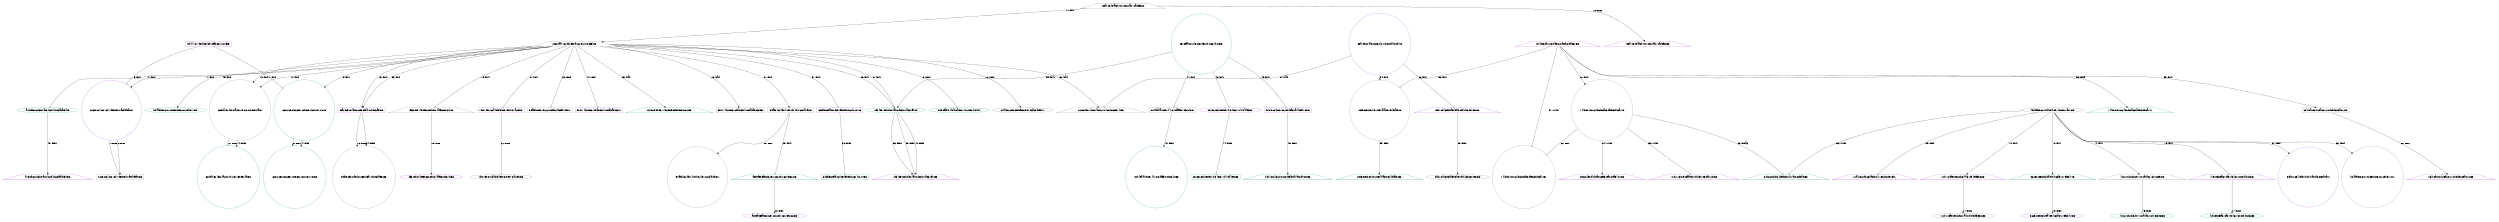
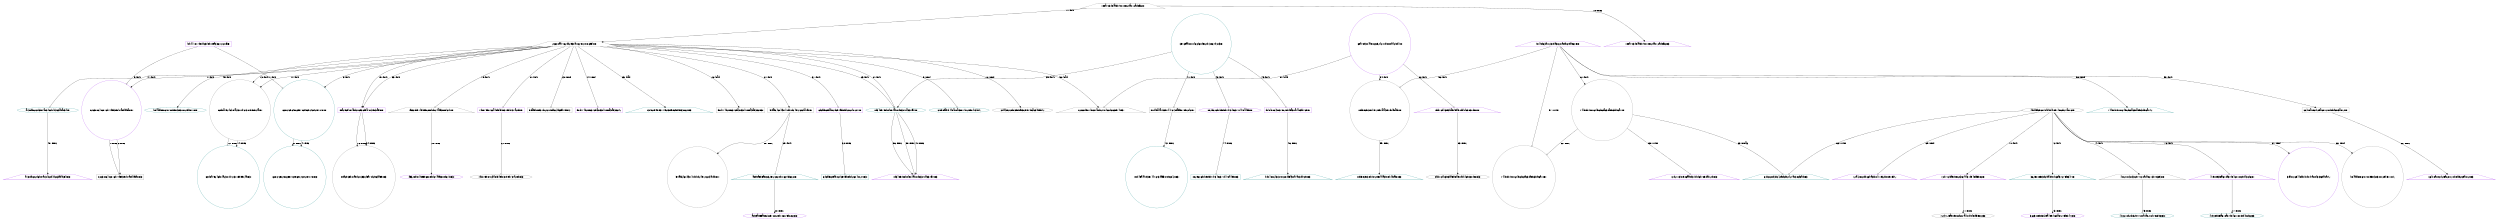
node "'85c26459d4cbba8c39f509a8c0fa5401_F3'": removed
